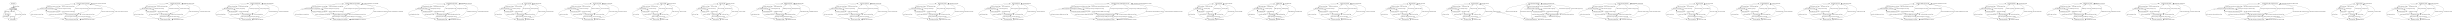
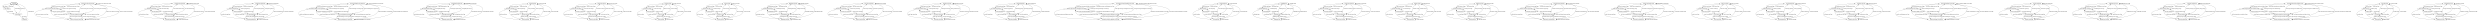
edge "PasswordPage" -> "SignUpPage": now "PasswordPage" -> "Dashboard"
edge "CreateProductfeaturetypePage" -> "EditProductfeaturetypePage": added, label "editProductfeaturetypePage"
